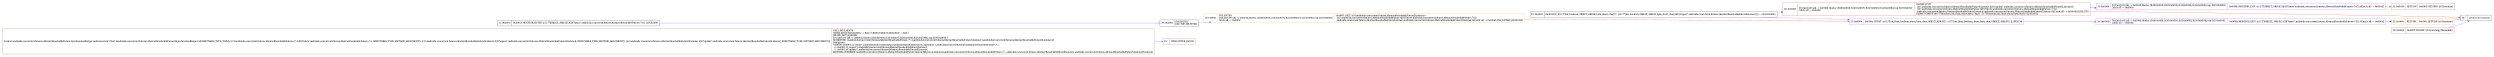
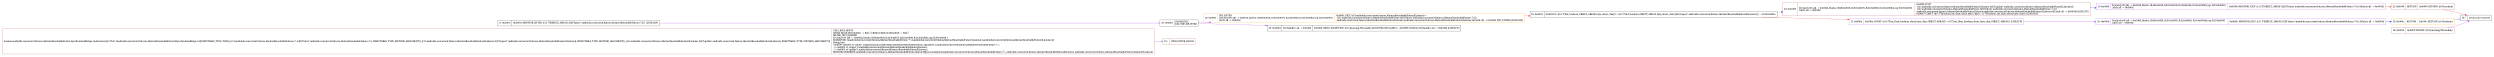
edge "20: 0x0005" -> "16: ?": now "22: 0x0009" -> "16: ?"
edge "19: 0x0003" -> "23: 0x000a": color purple -> red
edge "18: 0x0001" -> "23: 0x000a": now "18: 0x0001" -> "19: 0x0003"
node "26: 0x000d": added
